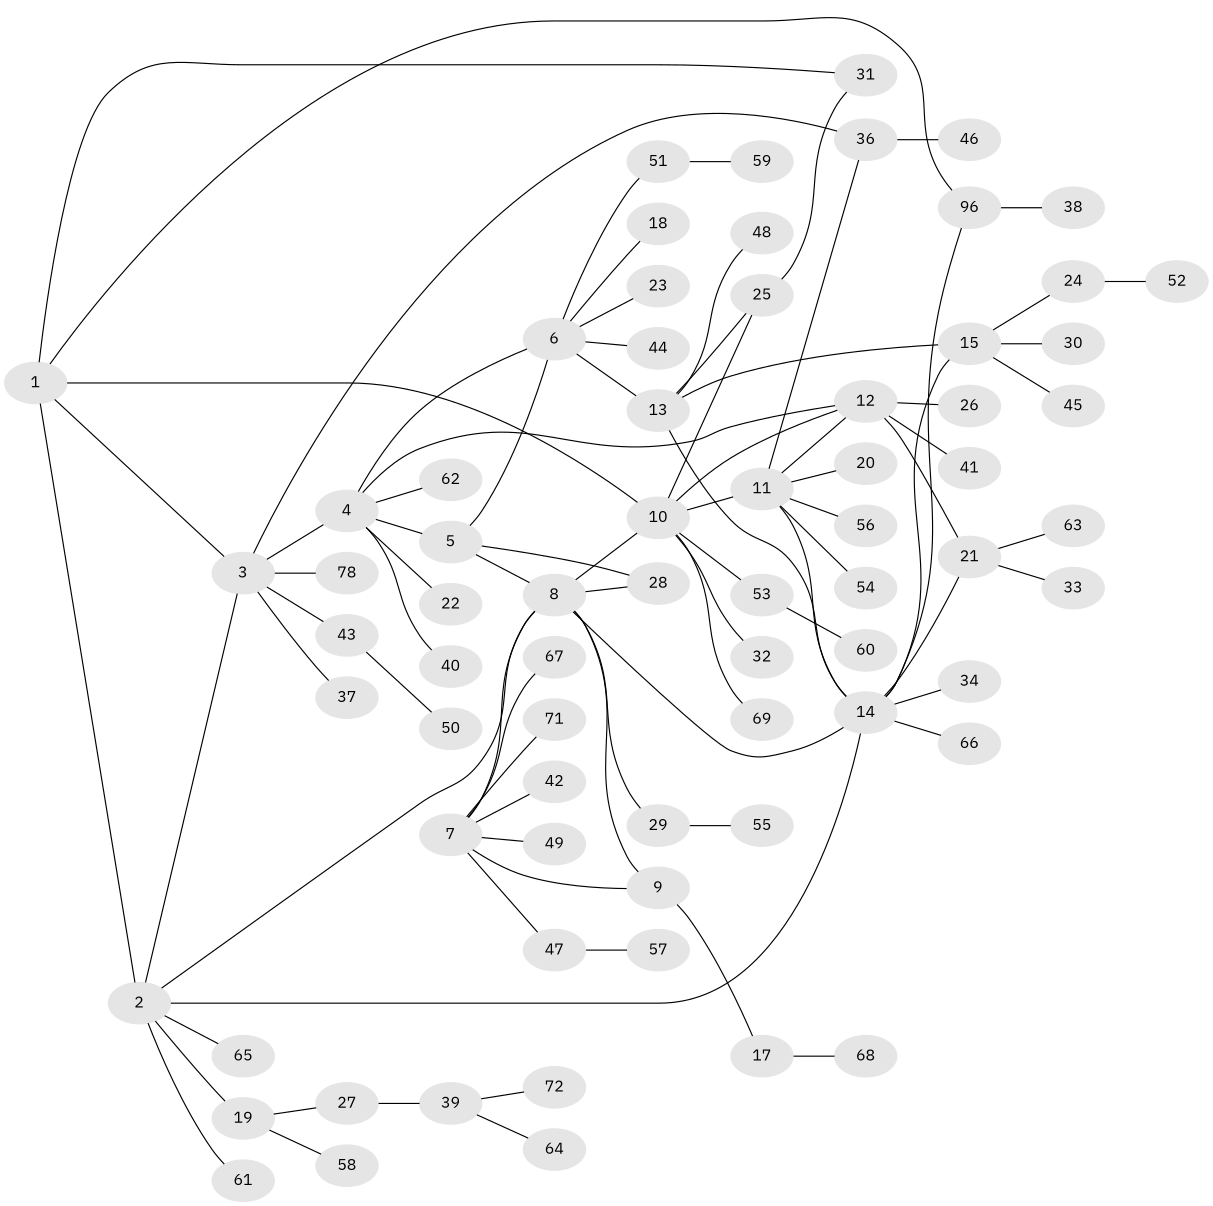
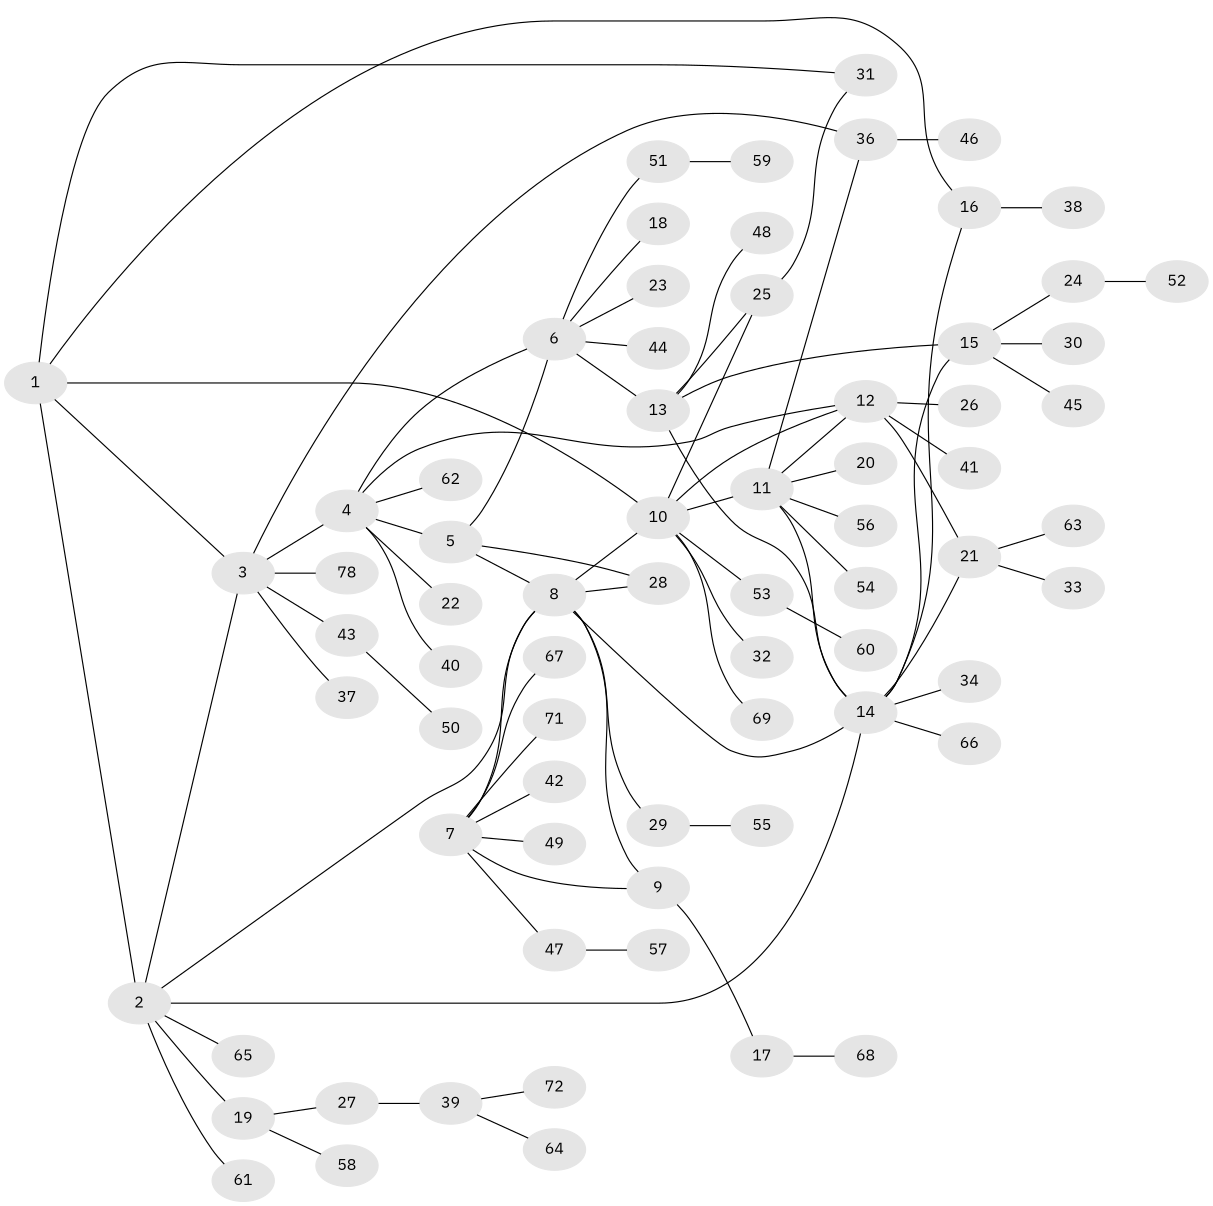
node "96": label "96" -> "16"
